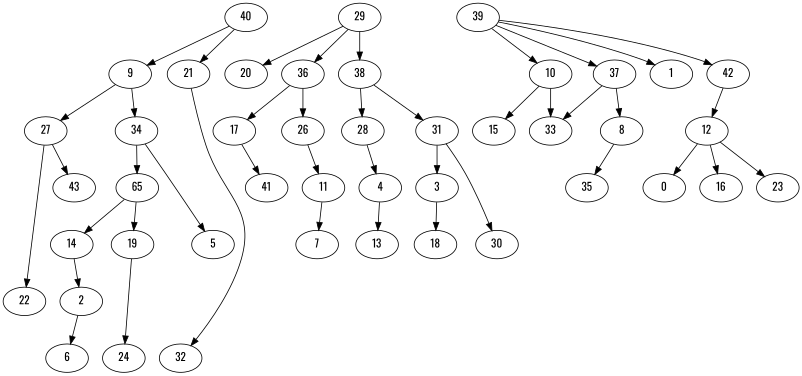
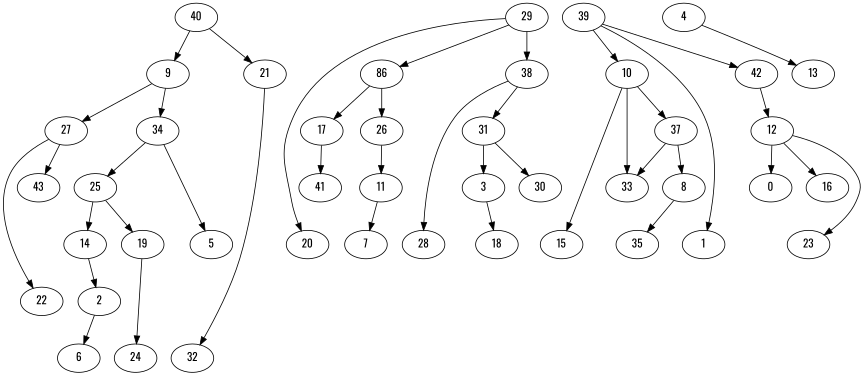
edge "39" -> "37": now "10" -> "37"
node "36": label "36" -> "86"
edge "28" -> "4": removed
node "65": label "65" -> "25"
